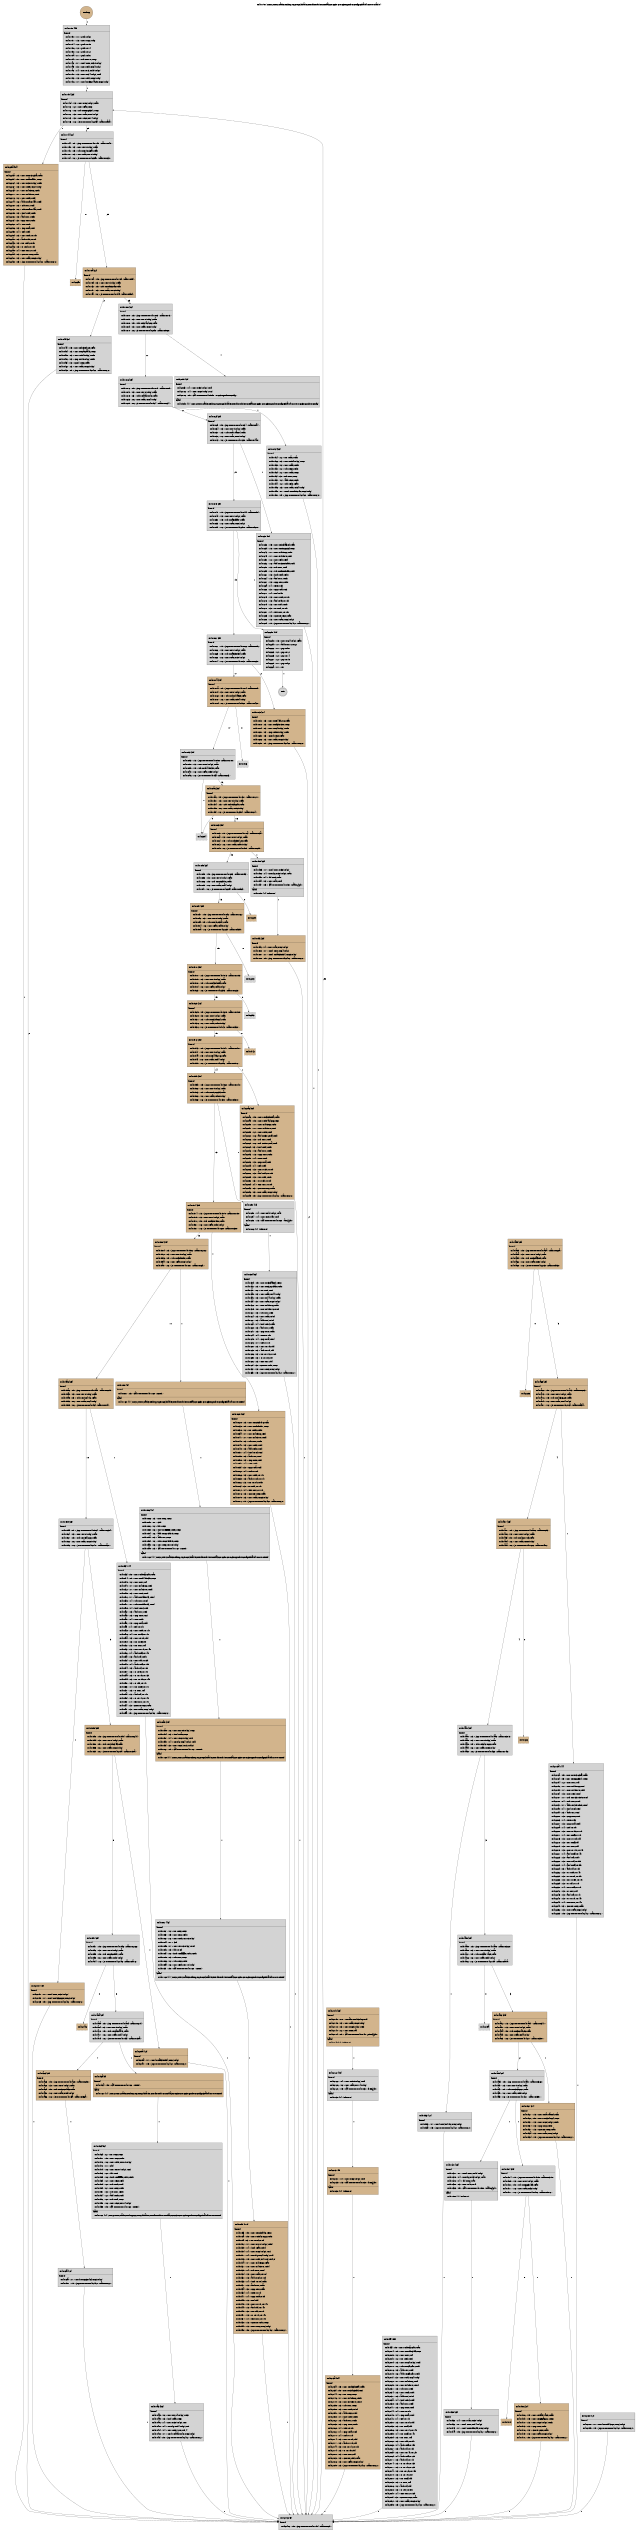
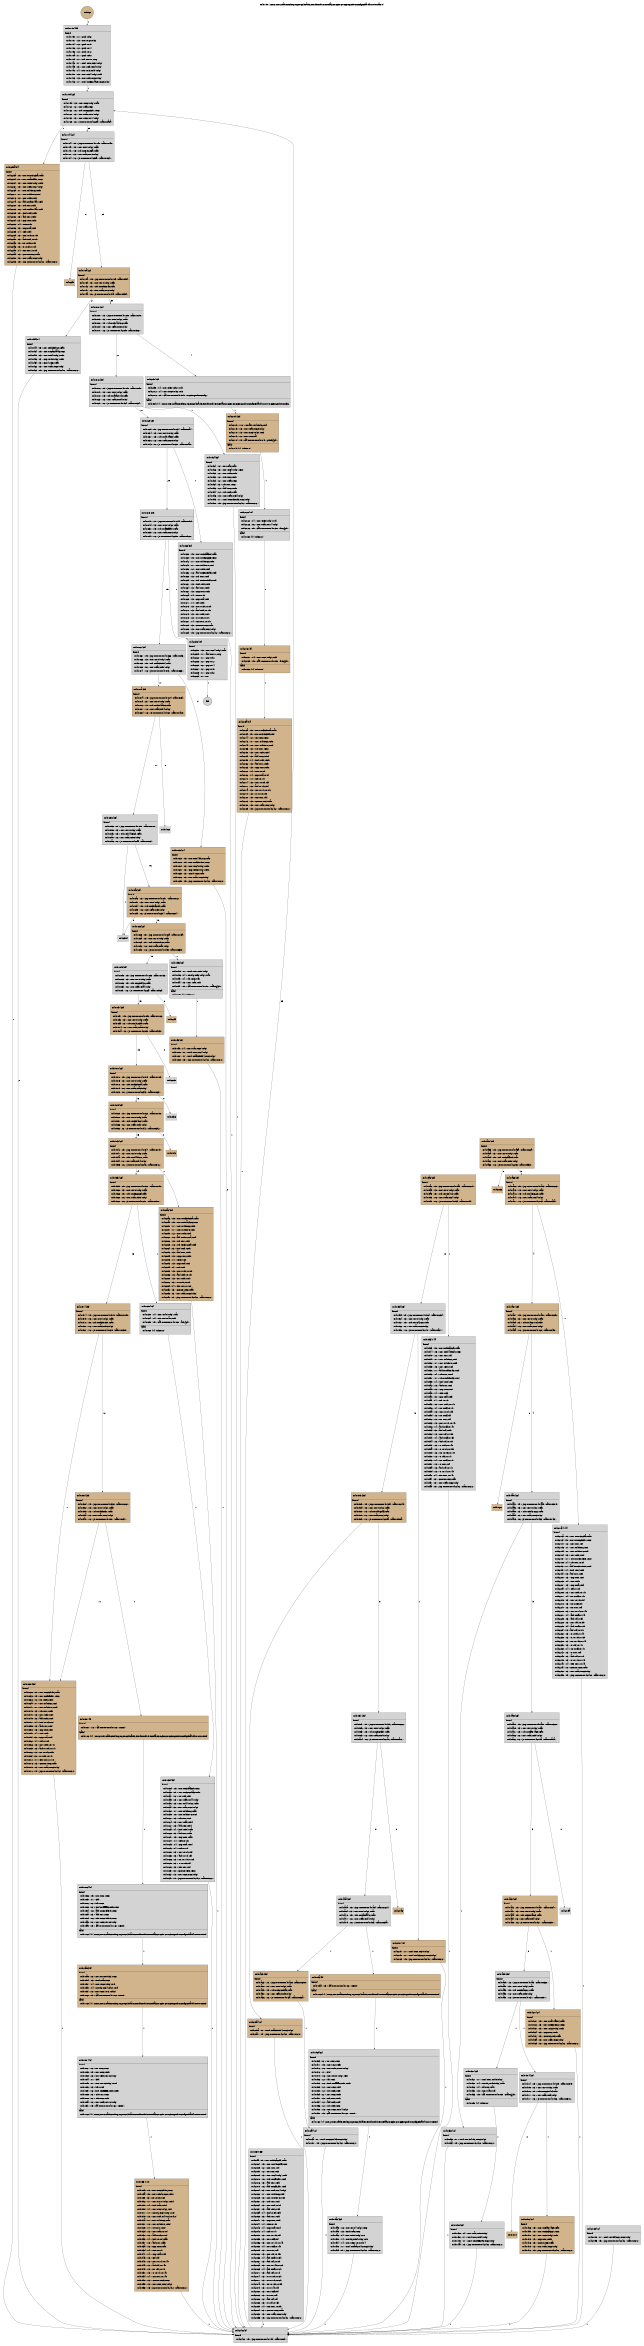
edge "0x4020fe [13]" -> "0x40210b [23]": added, label "1"
edge "0x40198d [25]" -> "0x4019a6 [25]": now "0x40198d [25]" -> "0x401e2e [83]"
